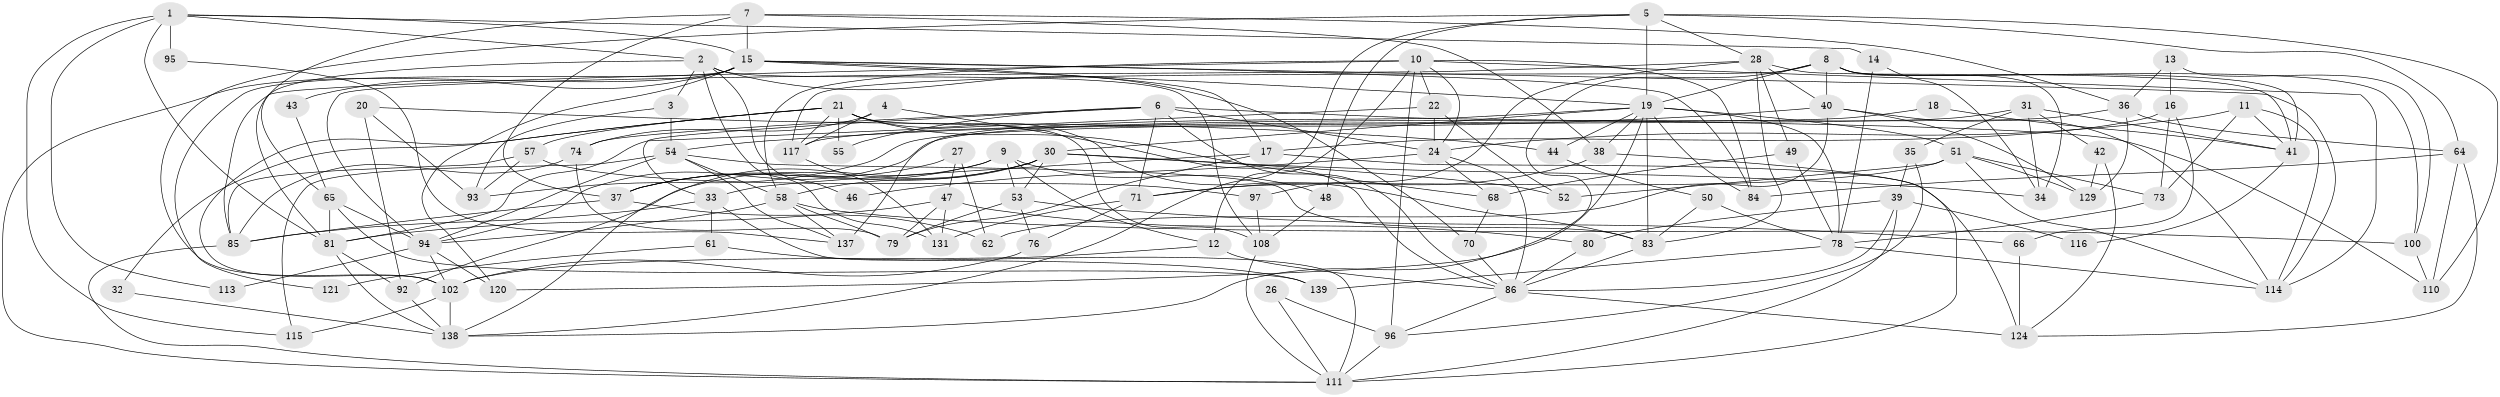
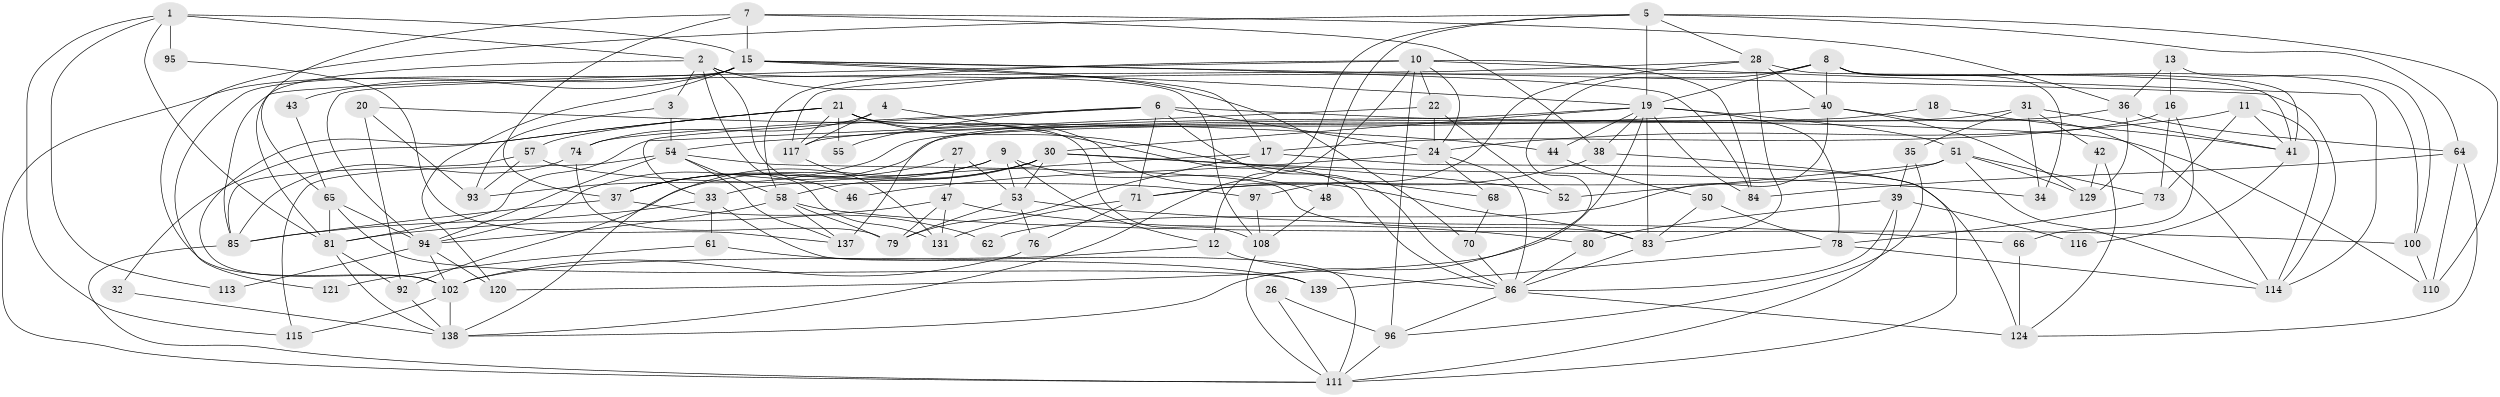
node "14": removed
node "49": removed
edge "27" -- "62": now "27" -- "53"
